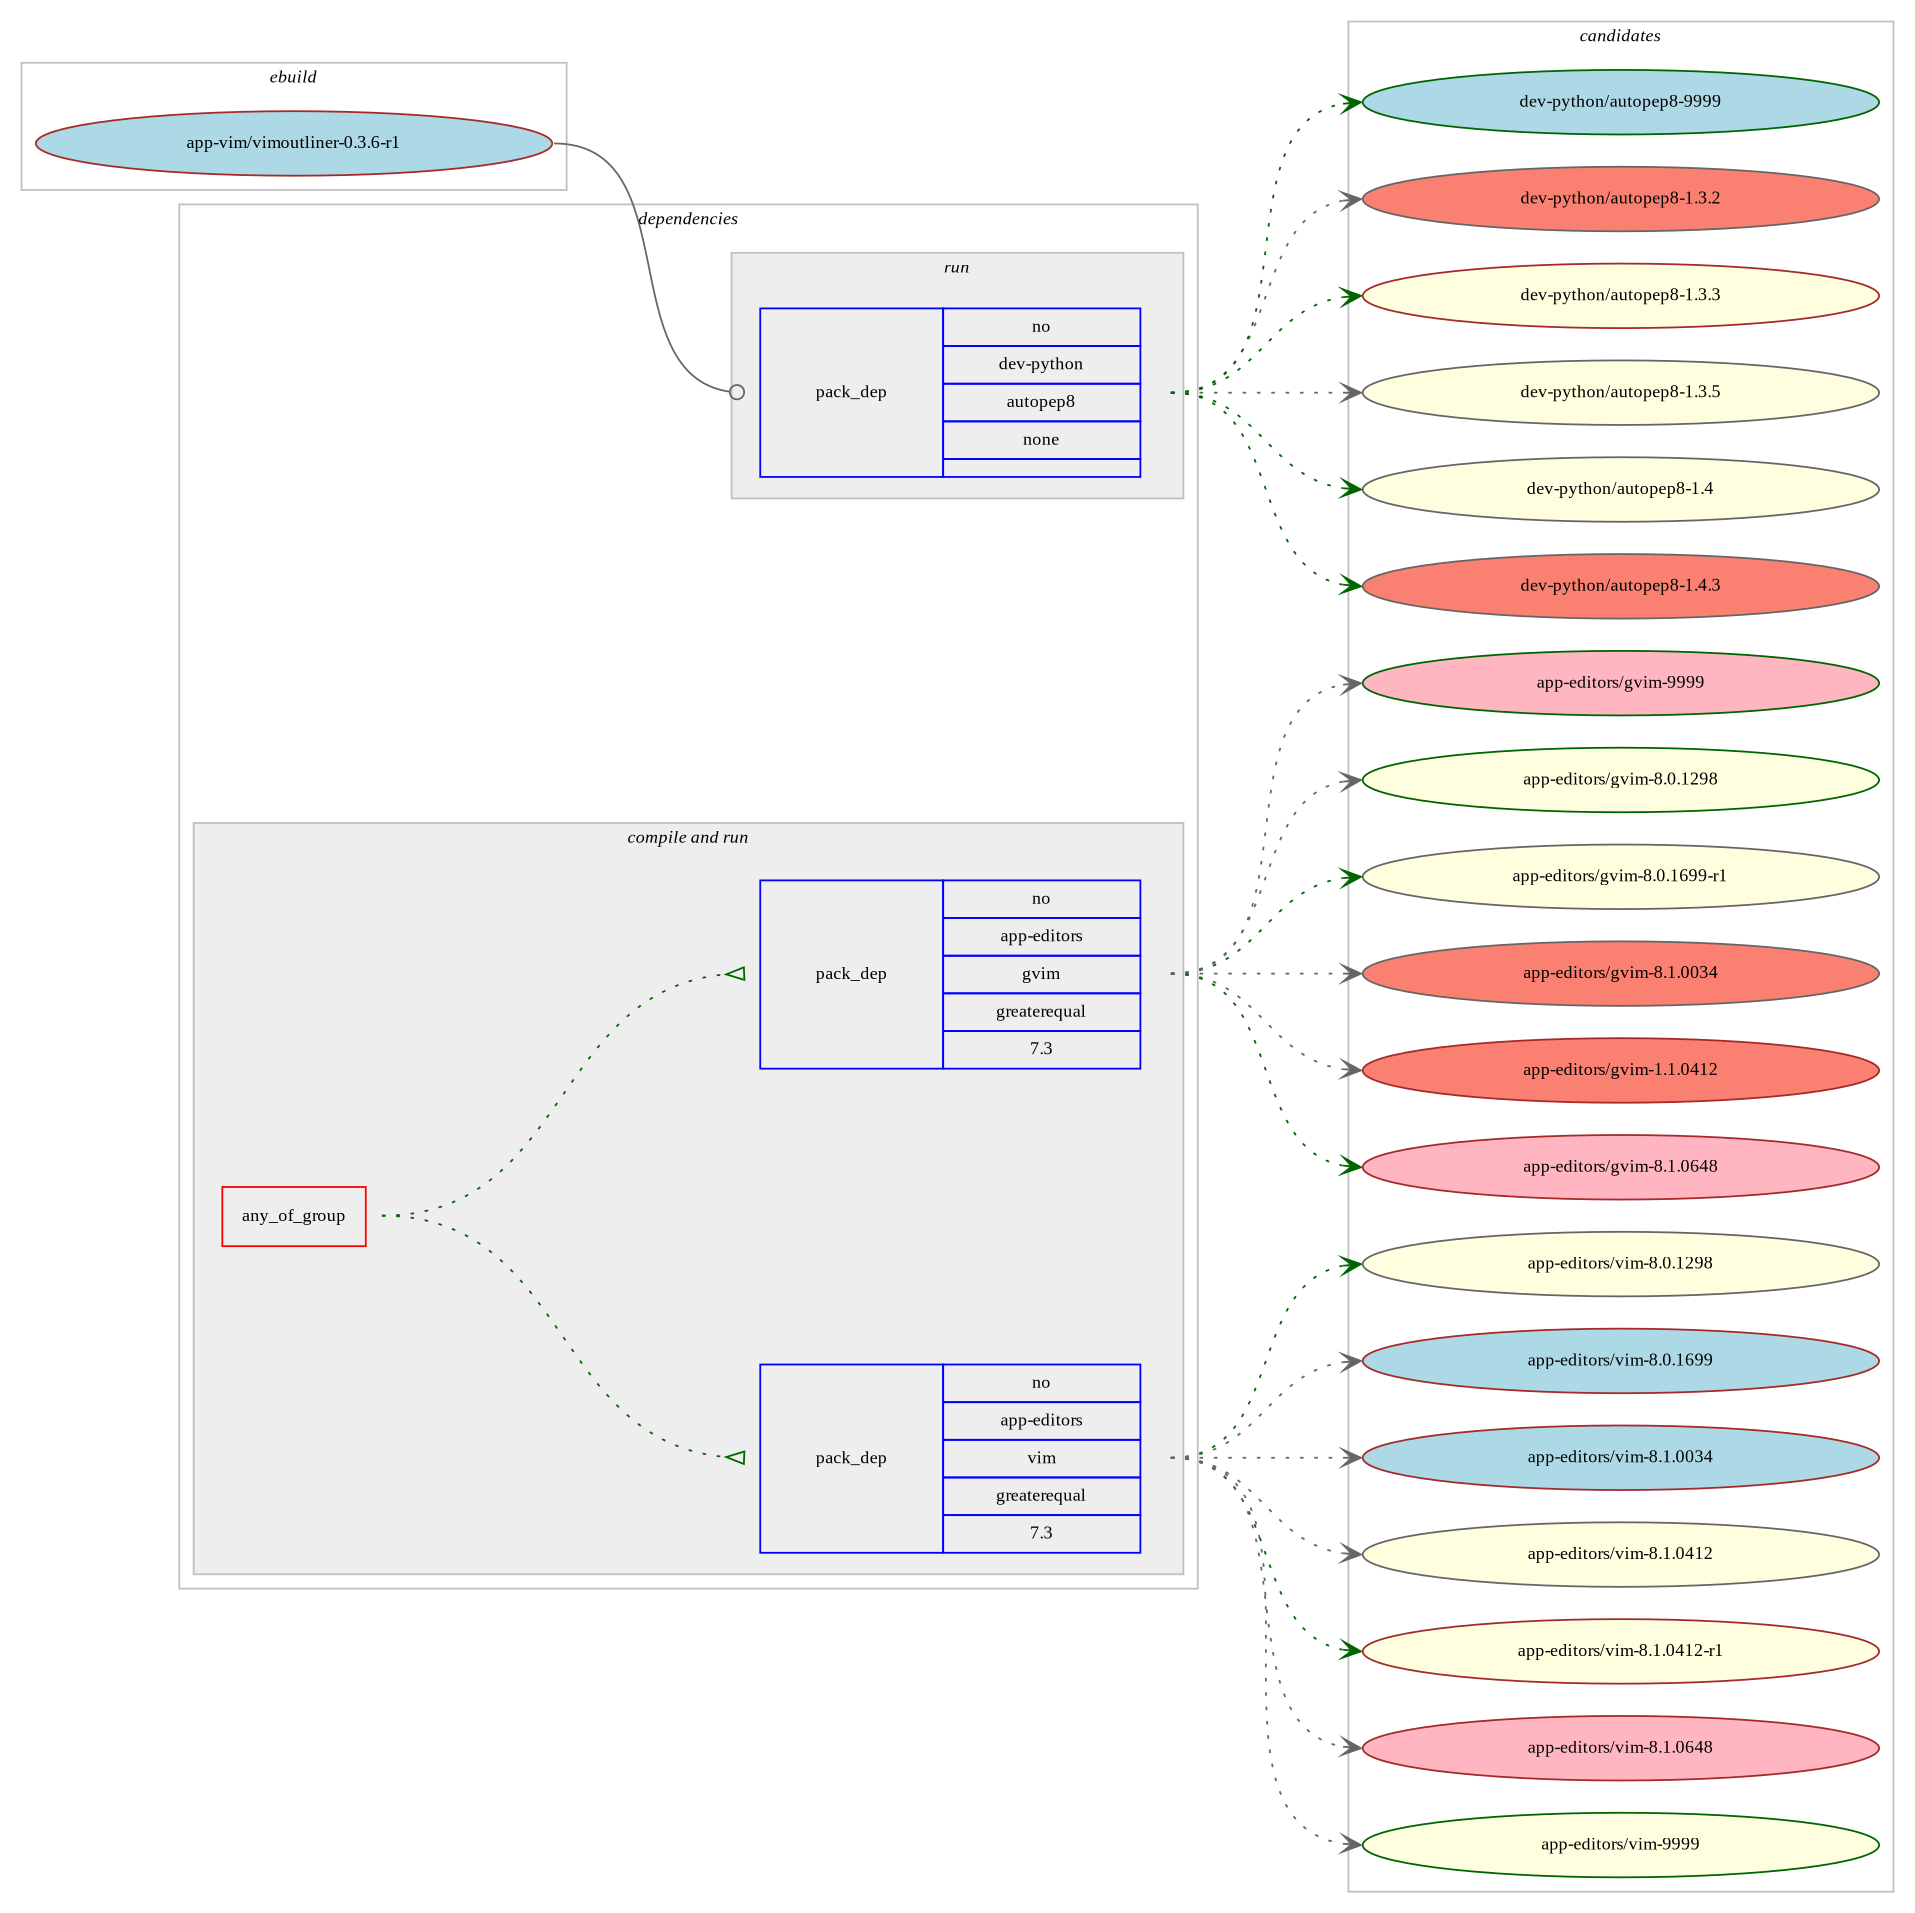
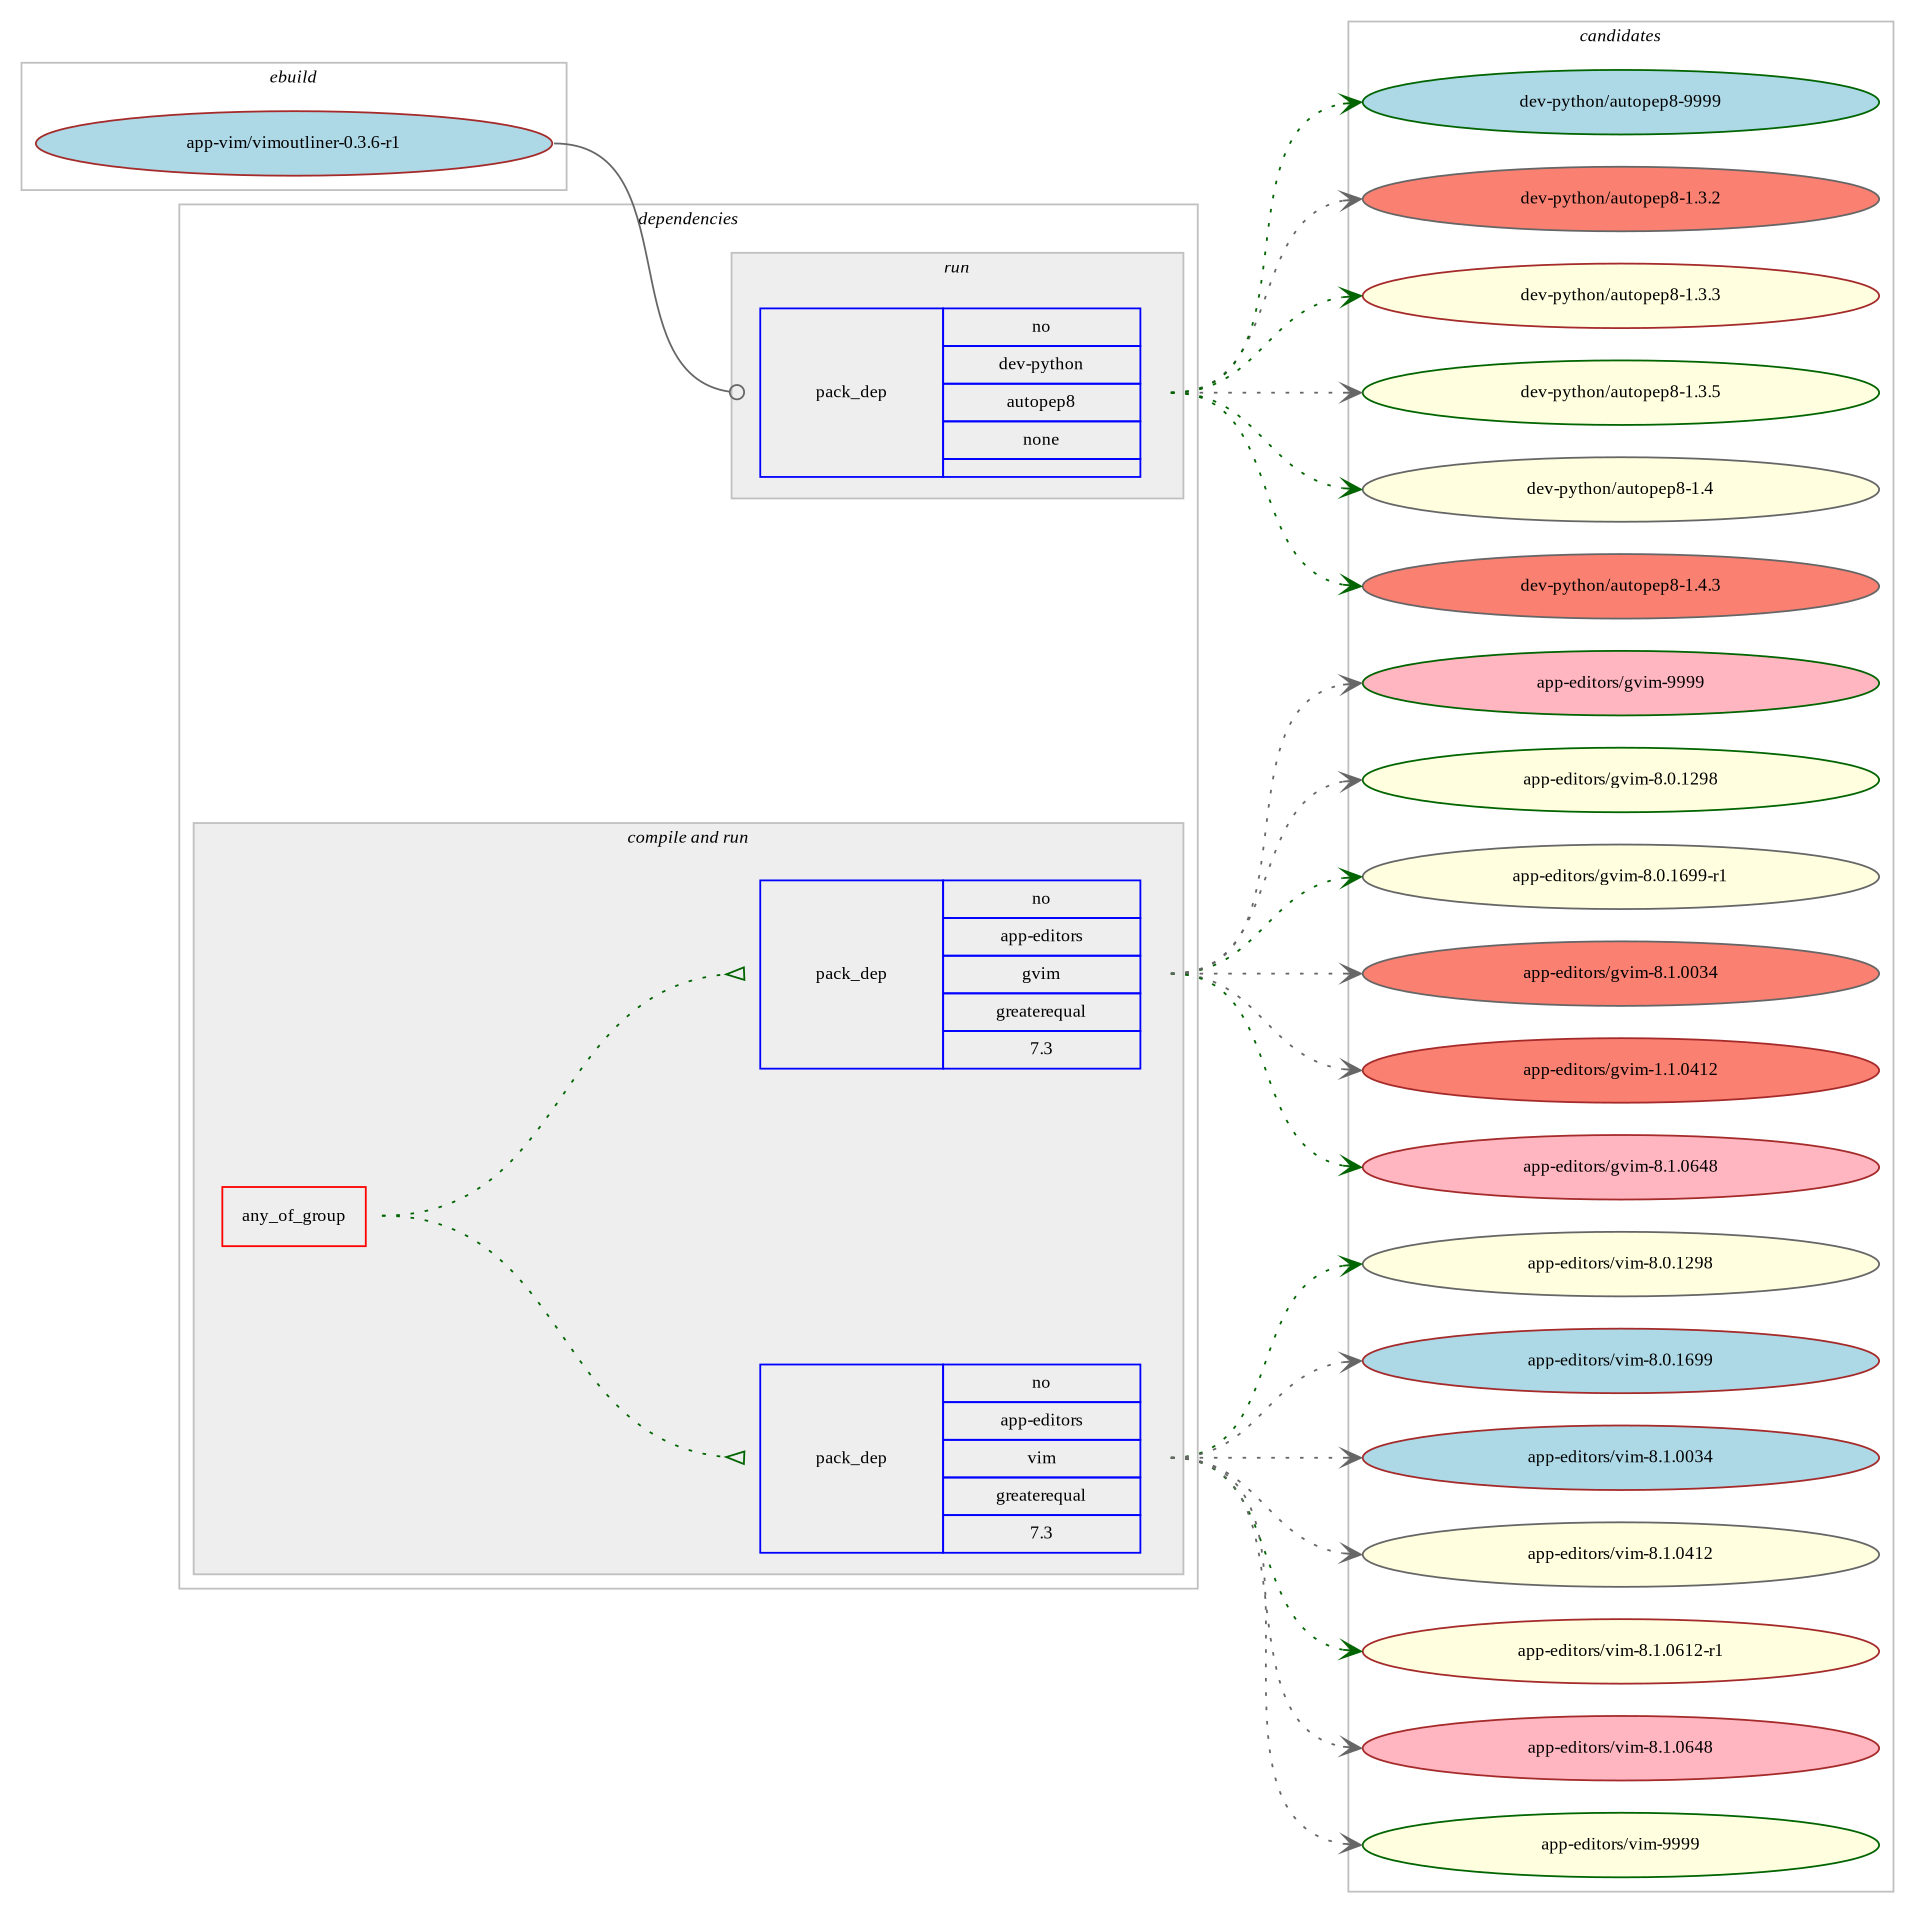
node "dev-python/autopep8-1.3.5": color gray40 -> darkgreen
node "app-editors/vim-8.1.0412-r1": label "app-editors/vim-8.1.0412-r1" -> "app-editors/vim-8.1.0612-r1"
